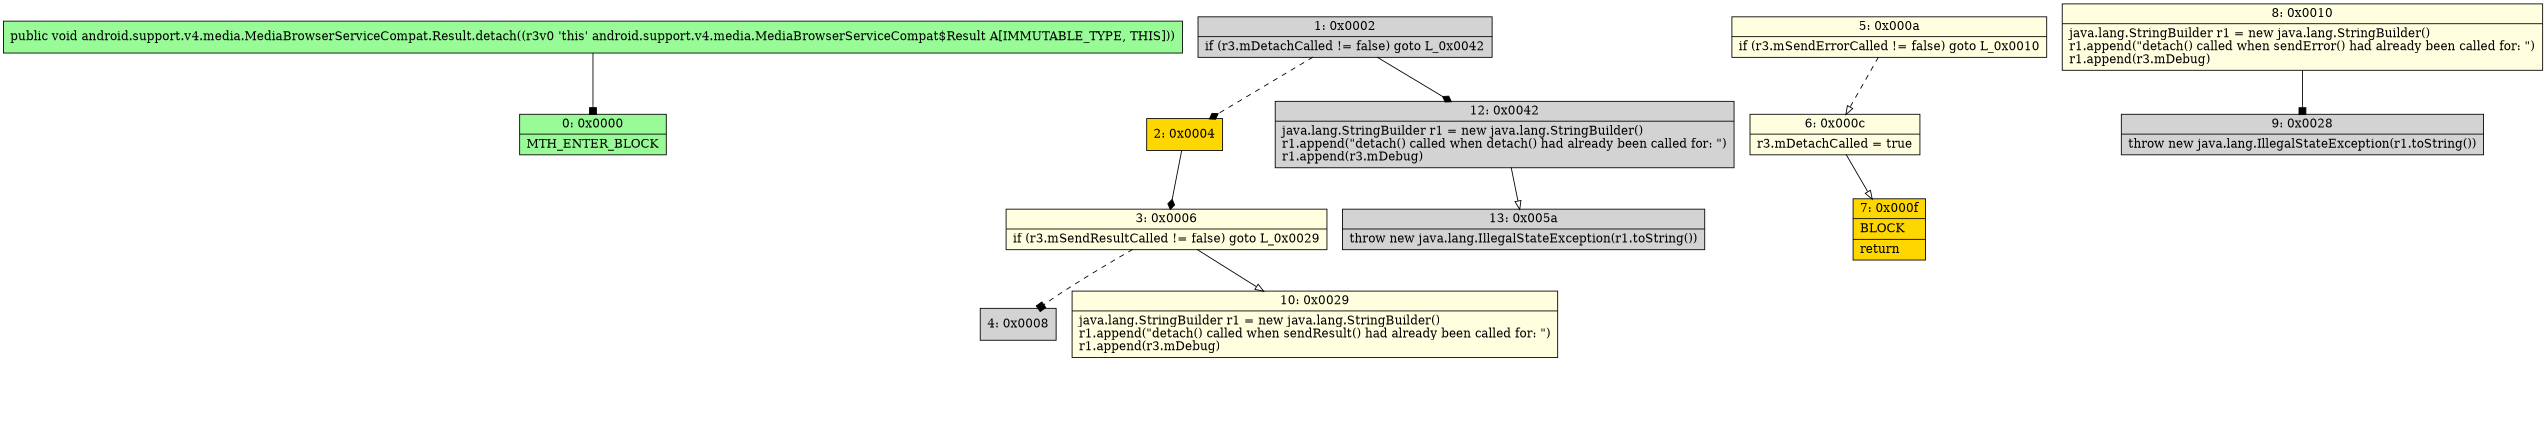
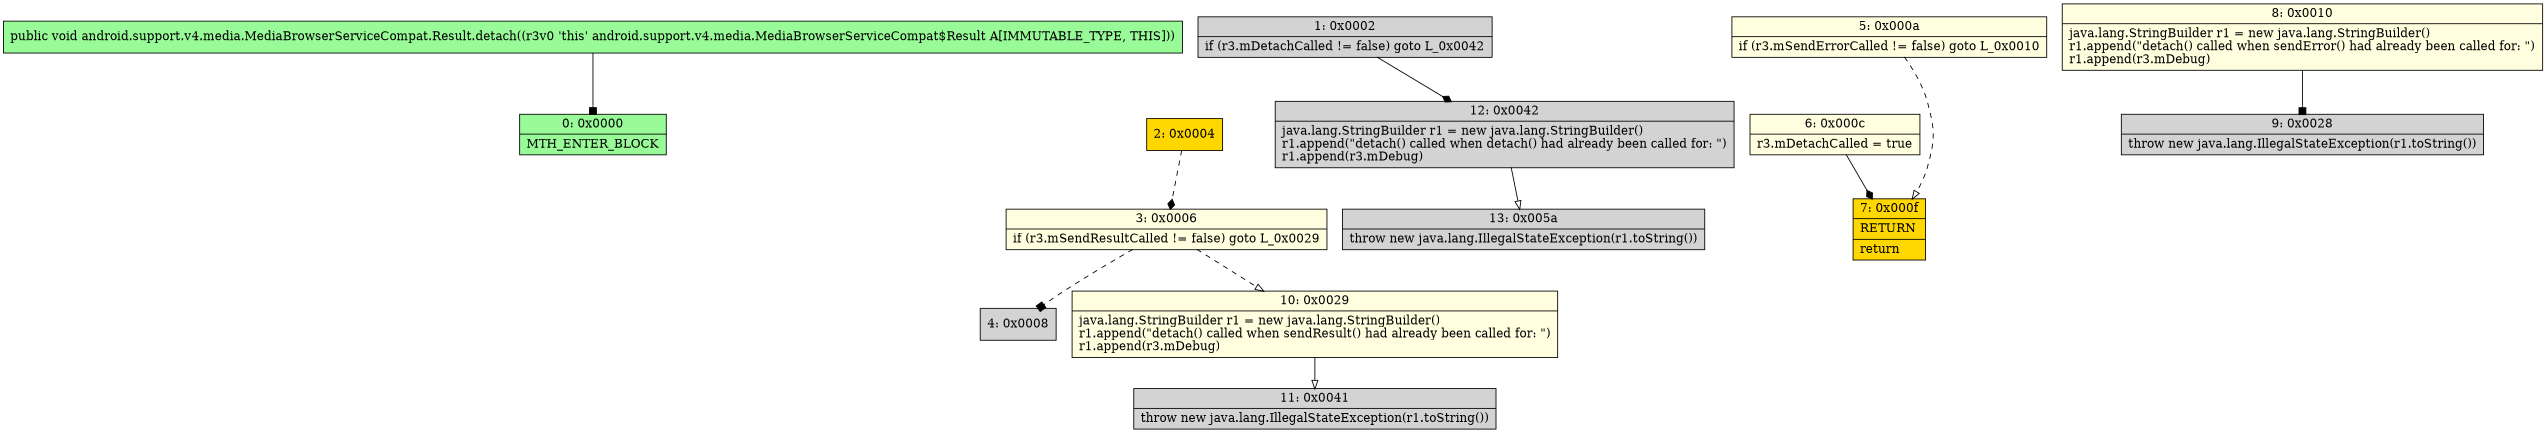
edge "5: 0x000a" -> "6: 0x000c": now "5: 0x000a" -> "7: 0x000f"
edge "1: 0x0002" -> "2: 0x0004": removed
edge "6: 0x000c" -> "7: 0x000f": arrowhead onormal -> diamond
edge "2: 0x0004" -> "3: 0x0006": style solid -> dashed
node "7: 0x000f": text "BLOCK" -> "RETURN"
edge "3: 0x0006" -> "10: 0x0029": style solid -> dashed
node "11: 0x0041": added
